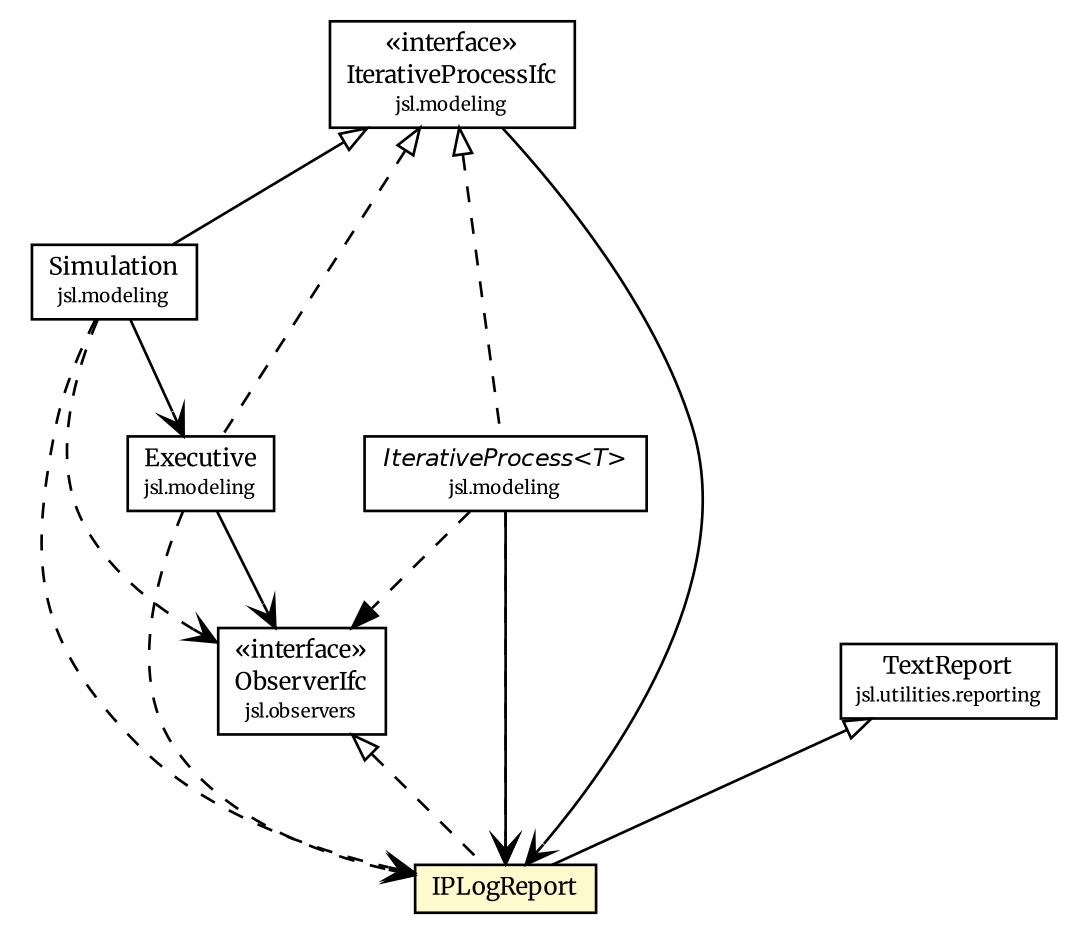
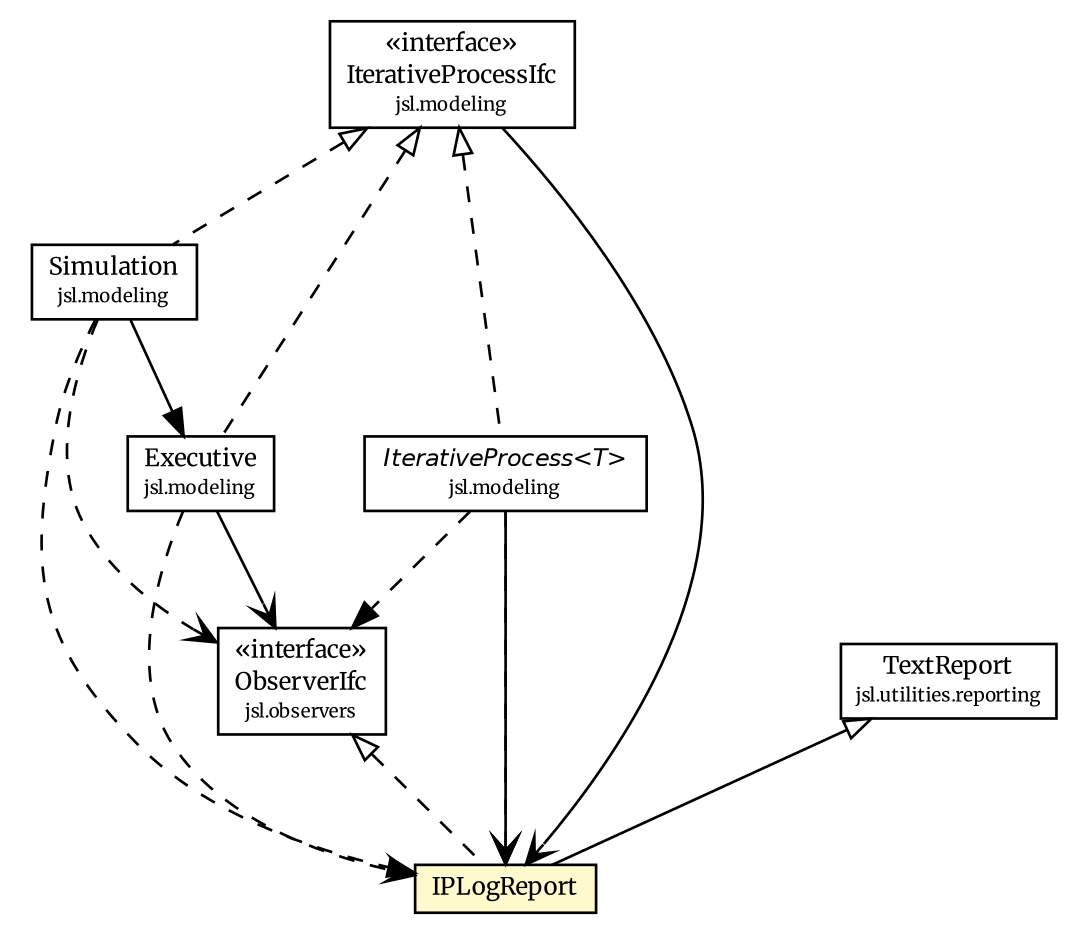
edge "Simulation" -> "IterativeProcessIfc": style solid -> dashed
edge "Simulation" -> "Executive": arrowhead open -> normal
edge "Simulation" -> "IPLogReport": arrowhead open -> normal
